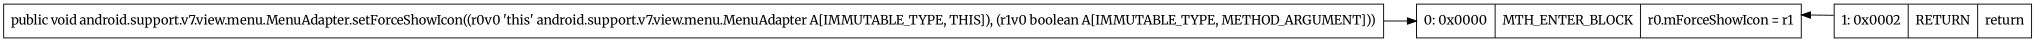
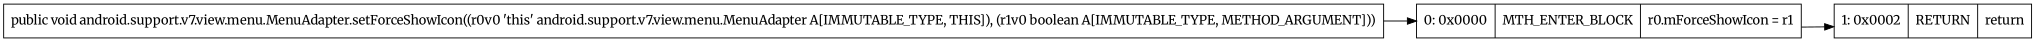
edge "1: 0x0002" -> "0: 0x0000": reversed
